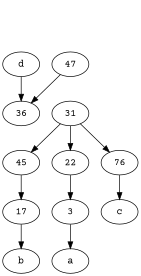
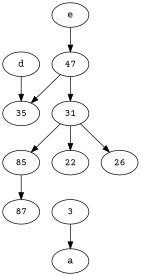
node "e": added
edge "47" -> "31": added
node "36": label "36" -> "35"
node "45": label "45" -> "85"
node "76": label "76" -> "26"
edge "22" -> "3": removed
node "17": label "17" -> "87"
node "c": removed
node "b": removed
